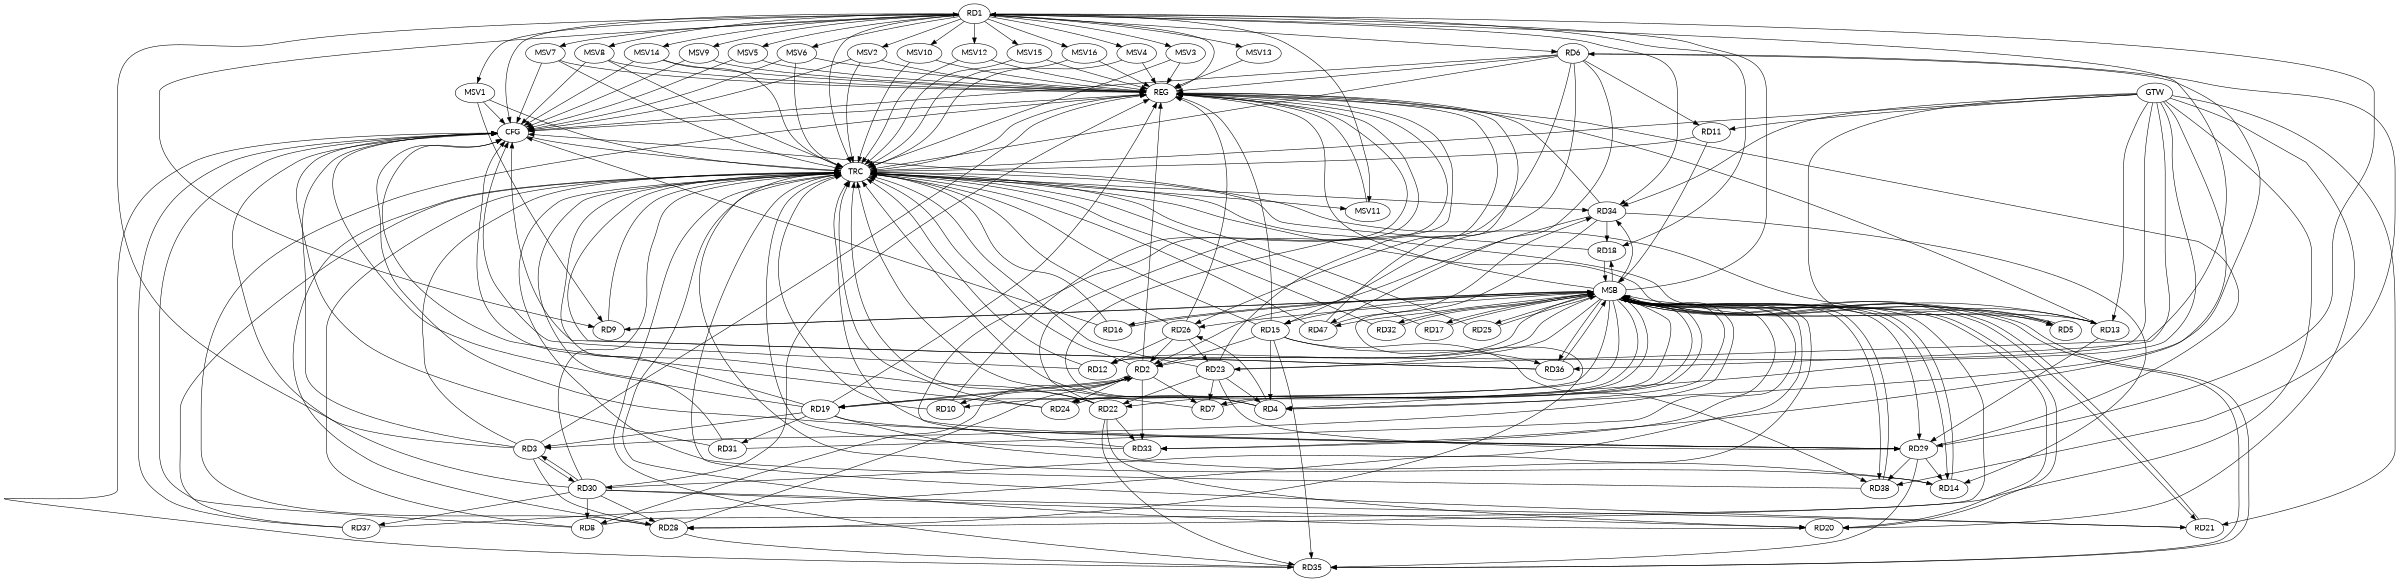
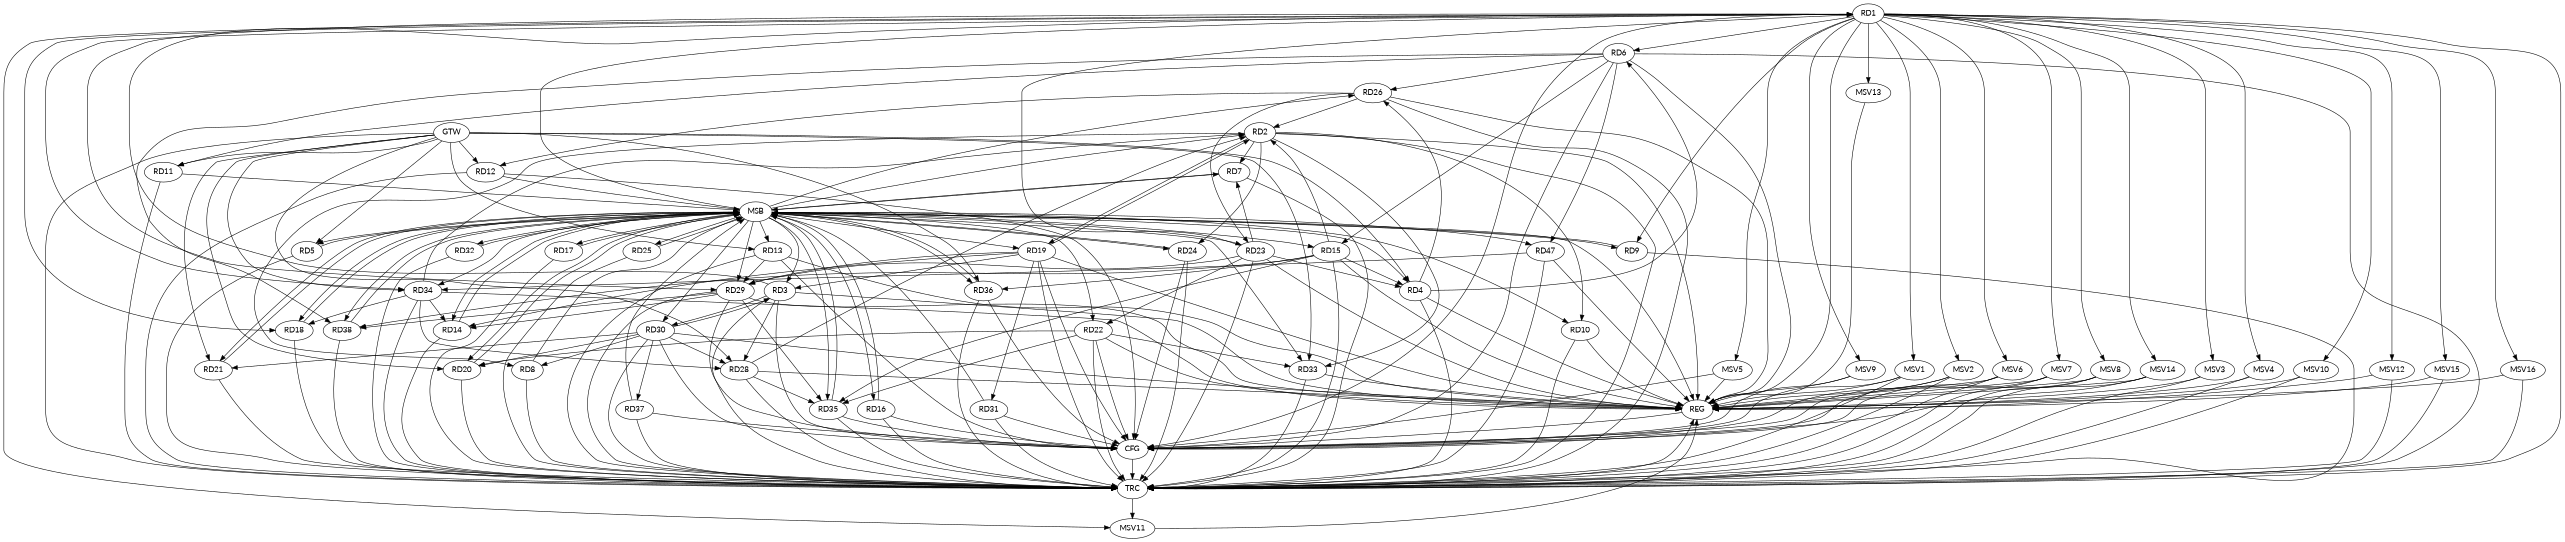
edge "TRC" -> "RD34": reversed
edge "MSV1" -> "RD9": now "MSV1" -> "REG"
edge "RD8" -> "CFG": removed
